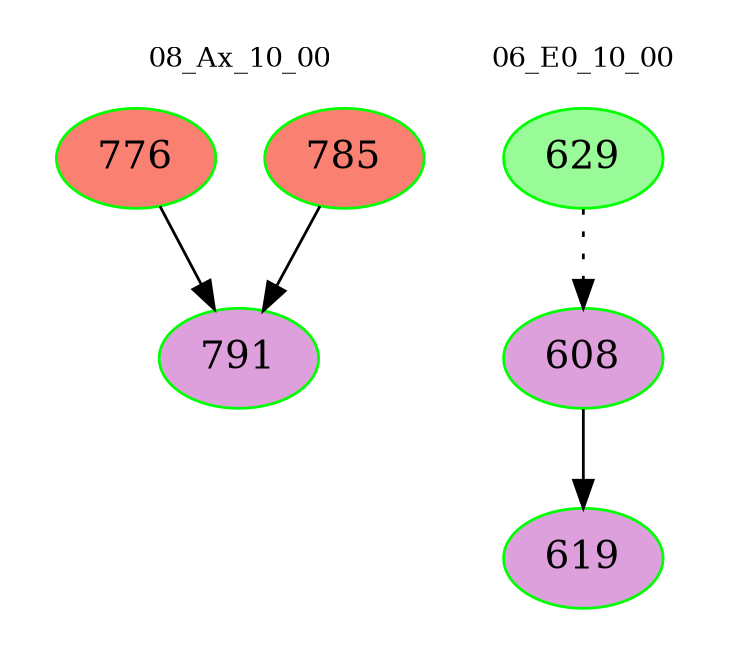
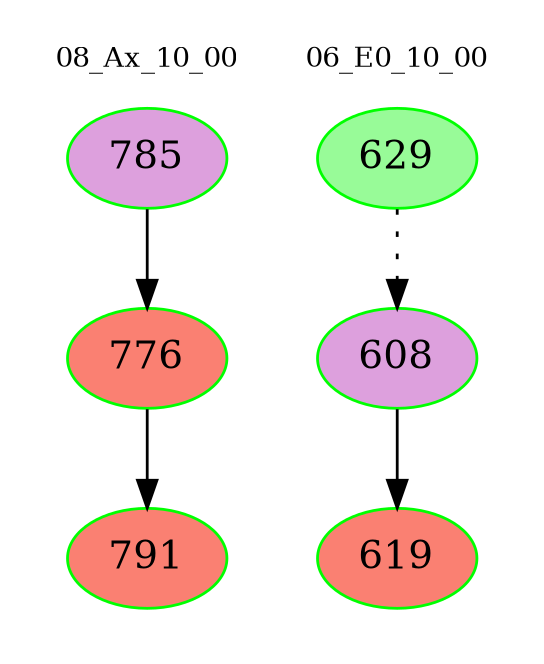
node "785": fillcolor salmon -> plum
edge "785" -> "791": now "785" -> "776"
node "791": fillcolor plum -> salmon
node "619": fillcolor plum -> salmon
